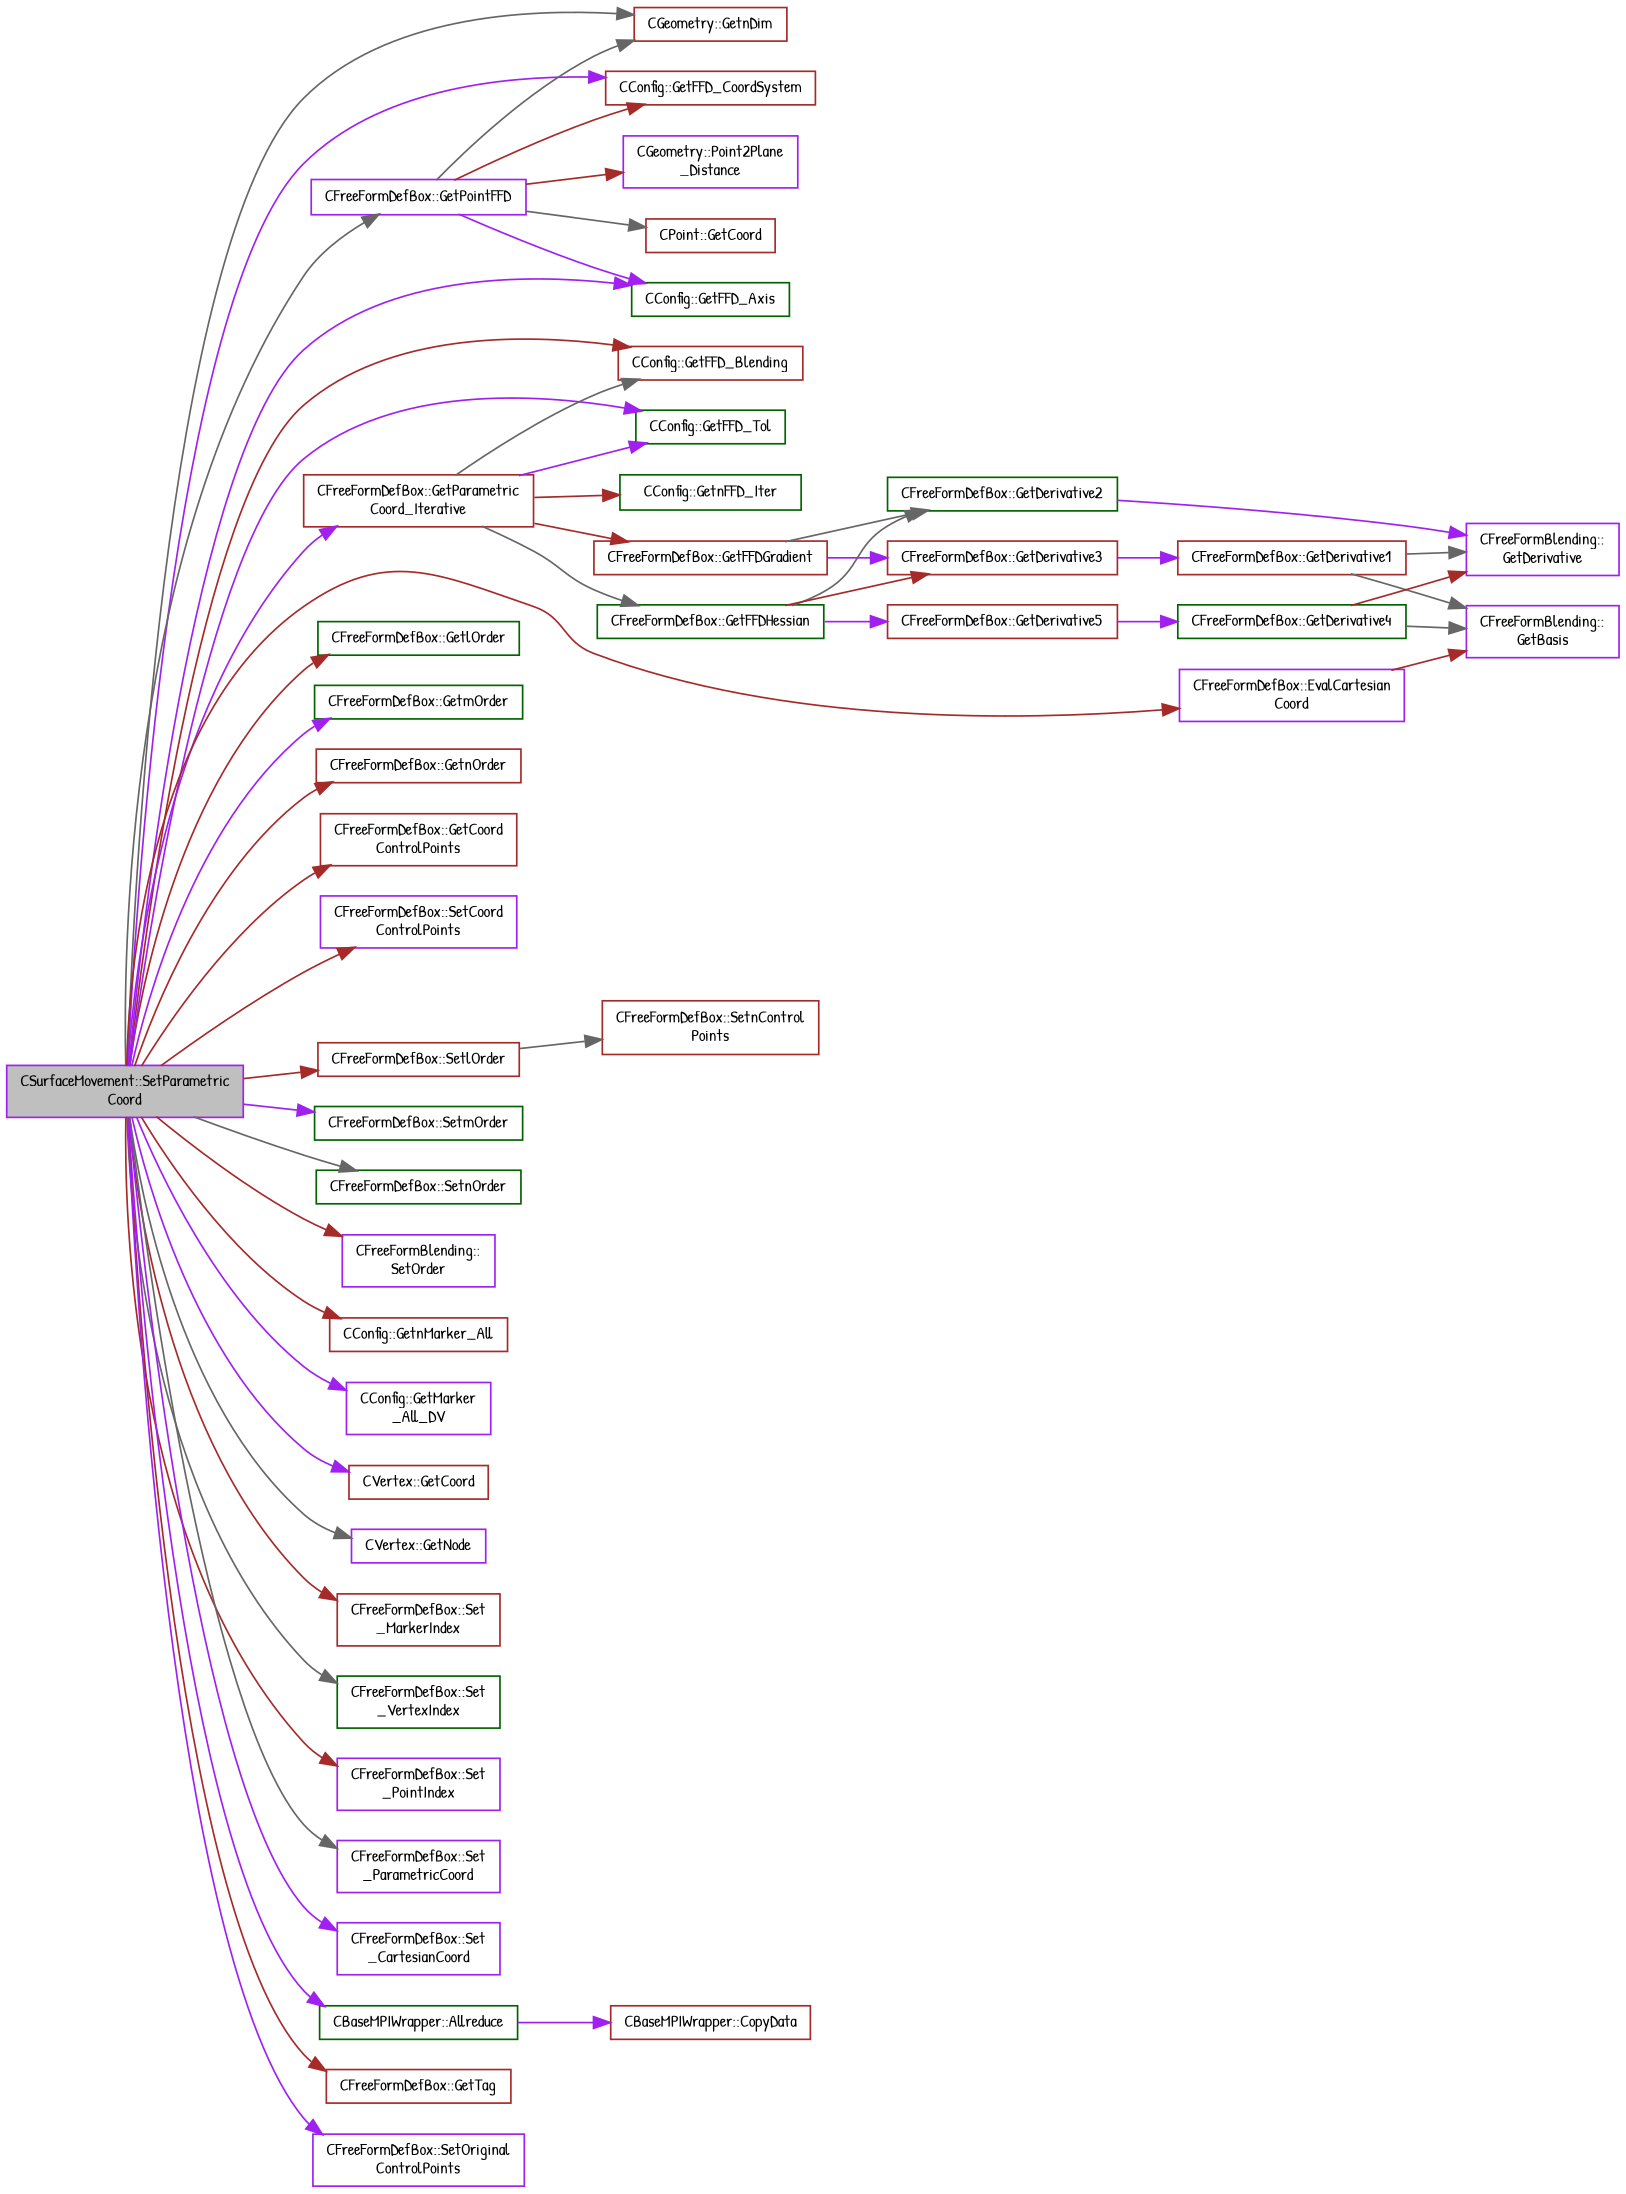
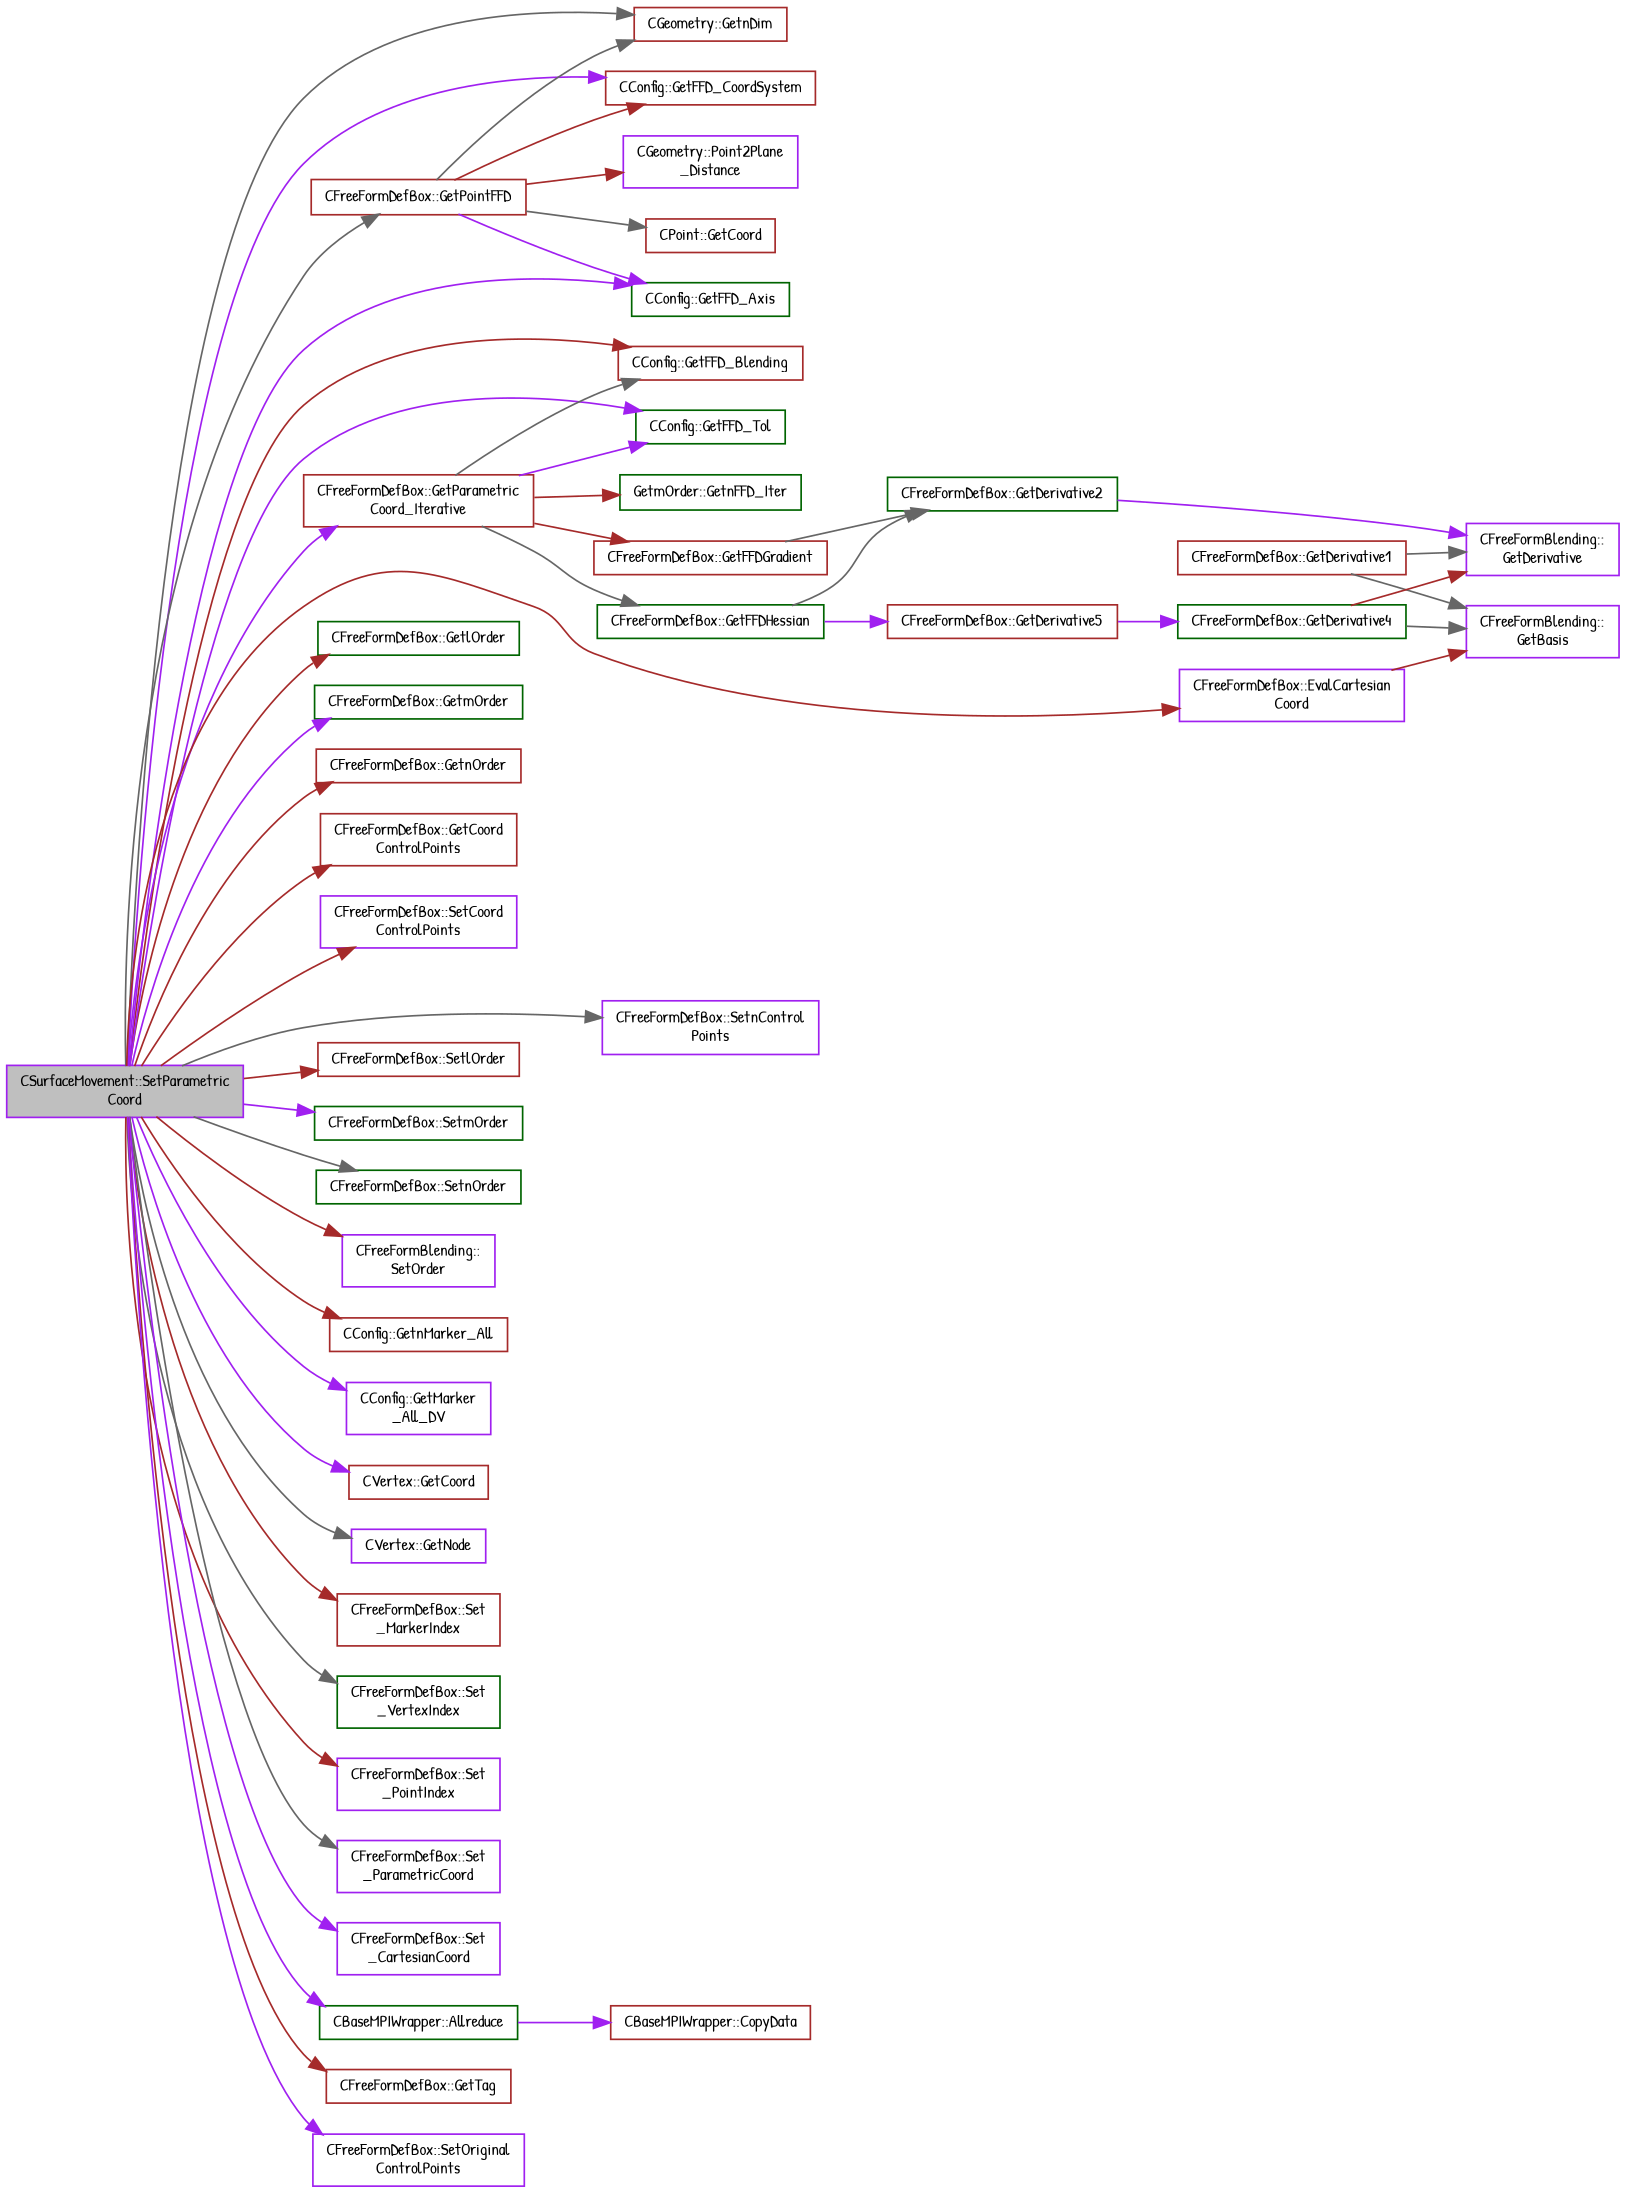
node "CFreeFormDefBox::GetPointFFD": color purple -> brown
node "CConfig::GetnFFD_Iter": label "CConfig::GetnFFD_Iter" -> "GetmOrder::GetnFFD_Iter"
node "CFreeFormDefBox::GetDerivative3": removed
node "CFreeFormDefBox::SetnControl Points": color brown -> purple
edge "CFreeFormDefBox::SetlOrder" -> "CFreeFormDefBox::SetnControl Points": now "CSurfaceMovement::SetParametric Coord" -> "CFreeFormDefBox::SetnControl Points"
